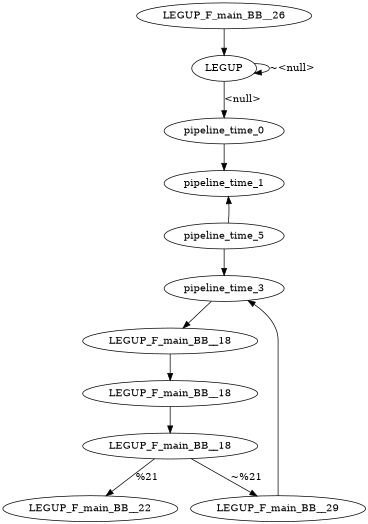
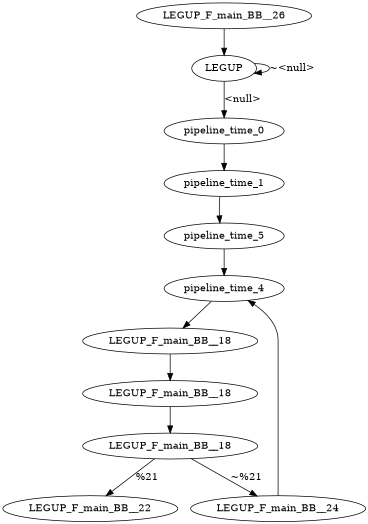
edge "pipeline_time_5" -> "pipeline_time_1": reversed
node "pipeline_time_3": label "pipeline_time_3" -> "pipeline_time_4"
node "LEGUP_F_main_BB__29": label "LEGUP_F_main_BB__29" -> "LEGUP_F_main_BB__24"
